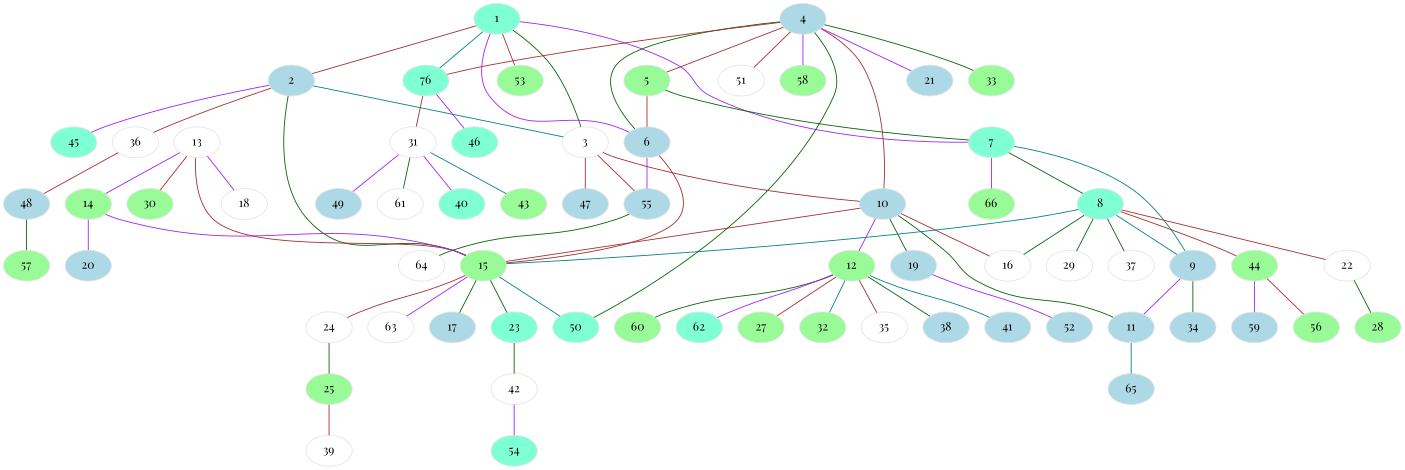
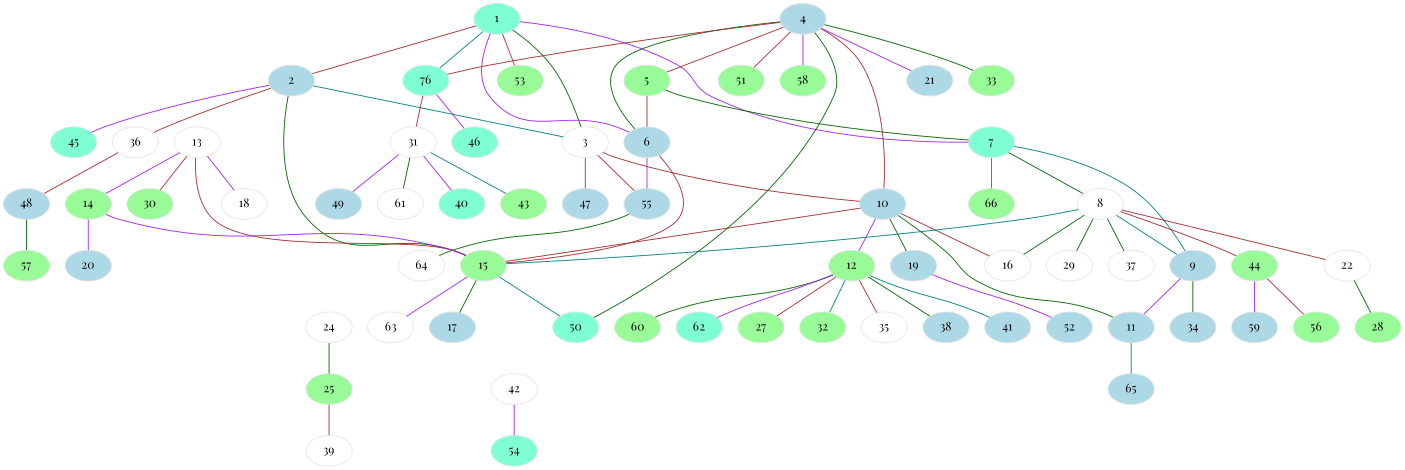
node "51": fillcolor white -> palegreen
node "8": fillcolor aquamarine -> white
edge "15" -- "24": removed
node "23": removed
